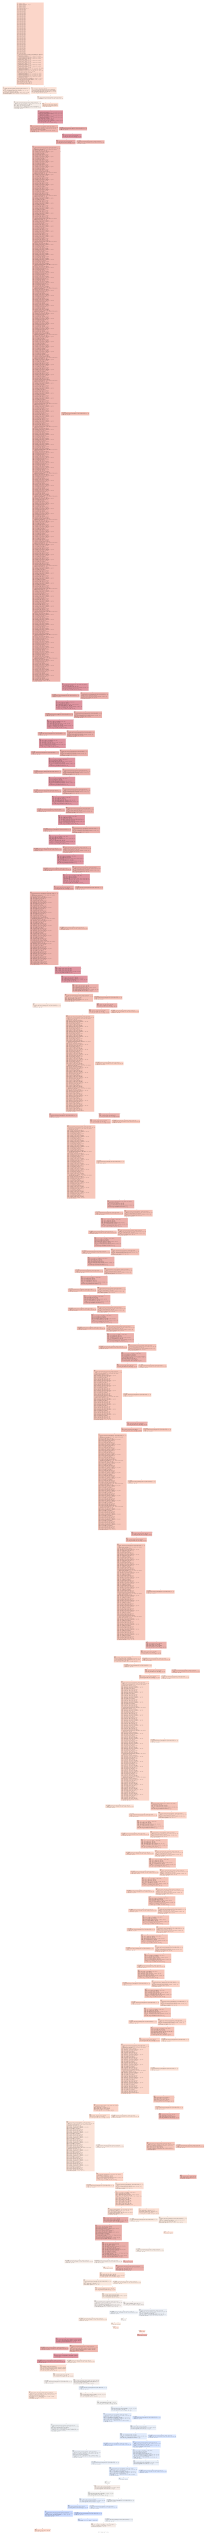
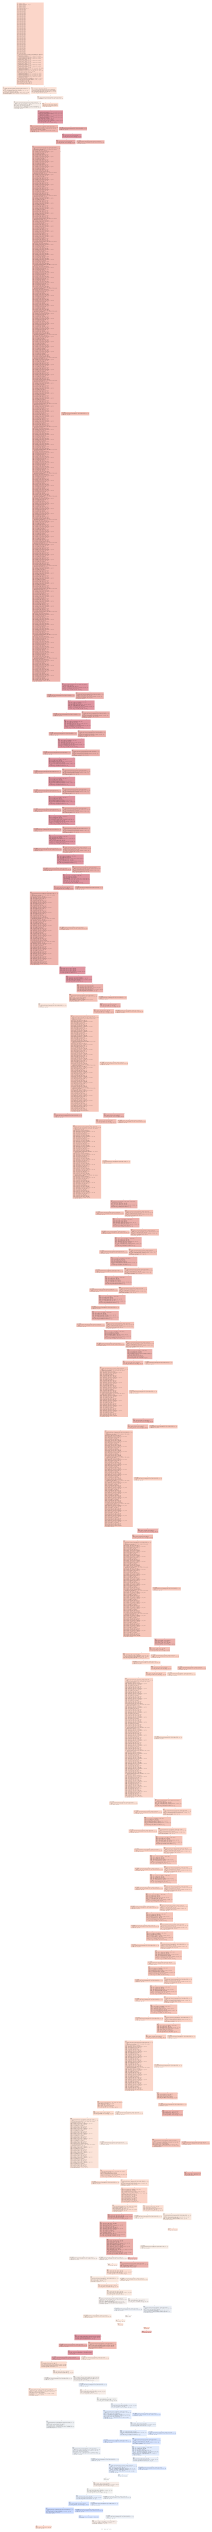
node "%1312:": removed
